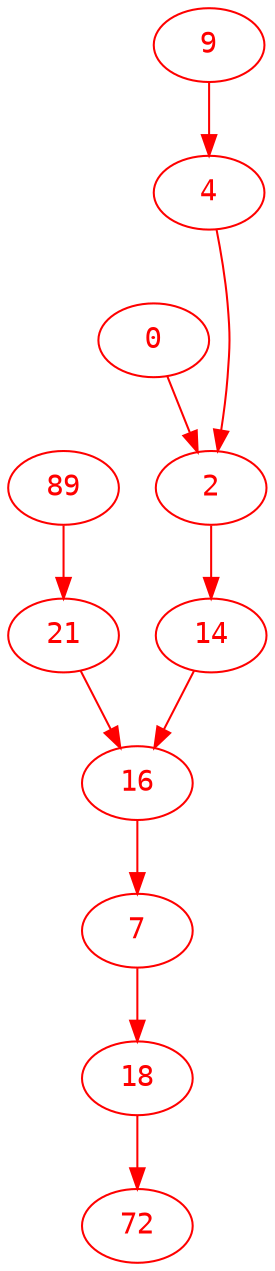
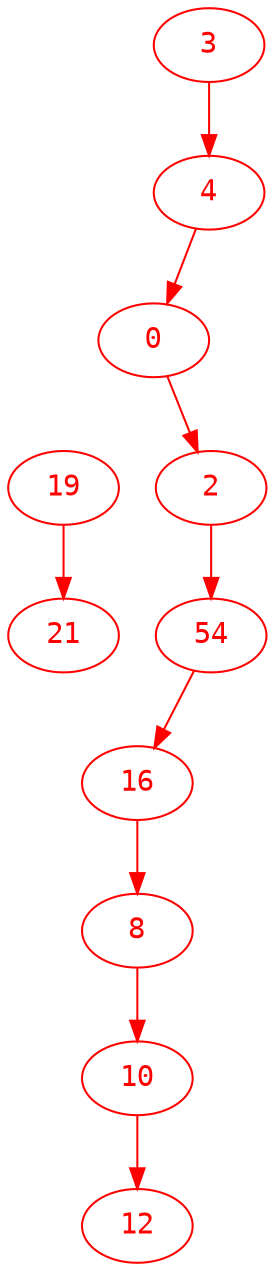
node "9": label "9" -> "3"
edge "4" -> "2": now "4" -> "0"
node "89": label "89" -> "19"
node "14": label "14" -> "54"
edge "21" -> "16": removed
node "7": label "7" -> "8"
node "18": label "18" -> "10"
node "72": label "72" -> "12"
